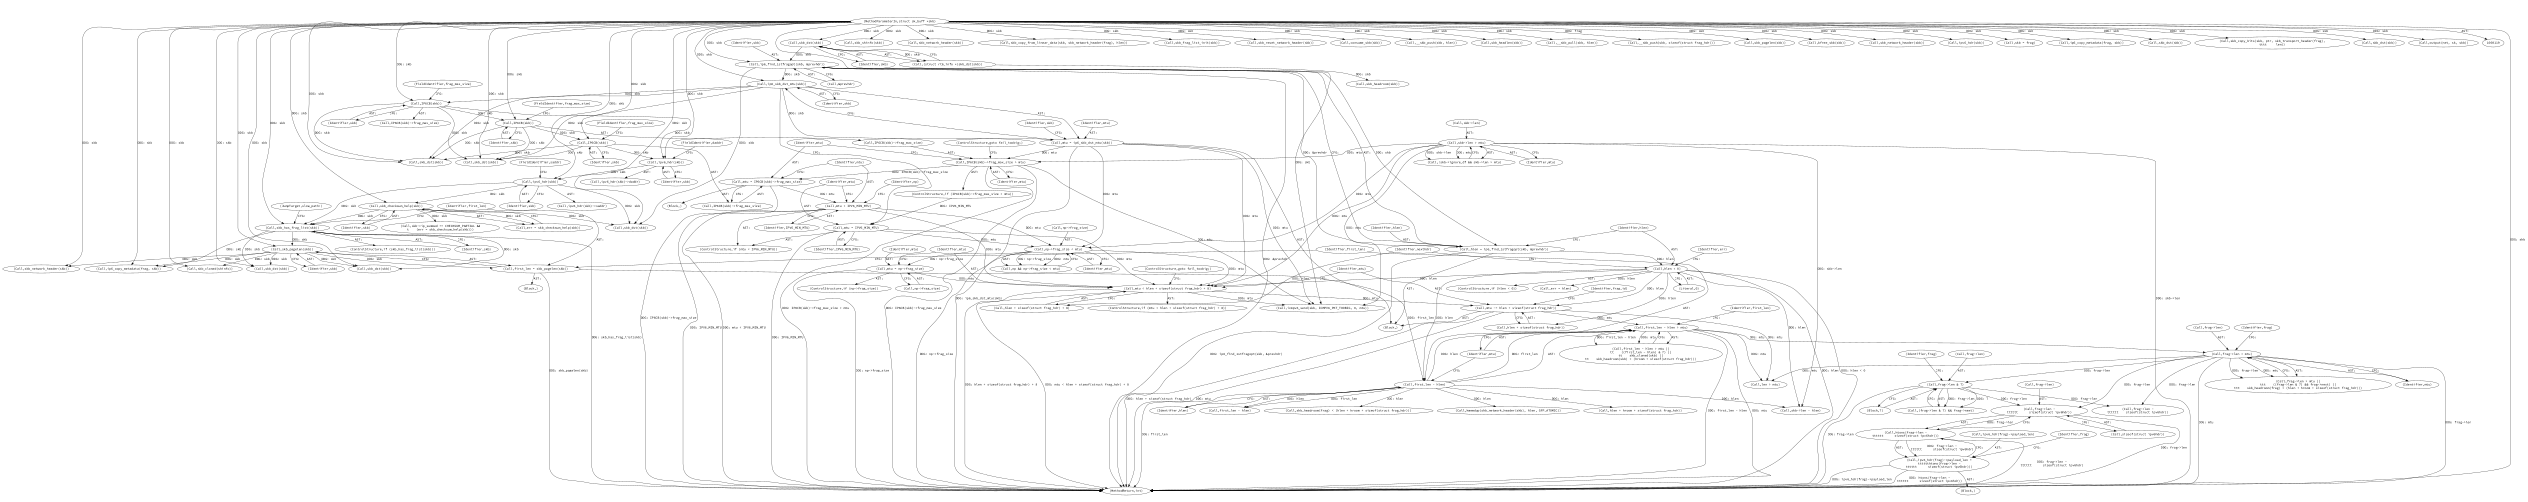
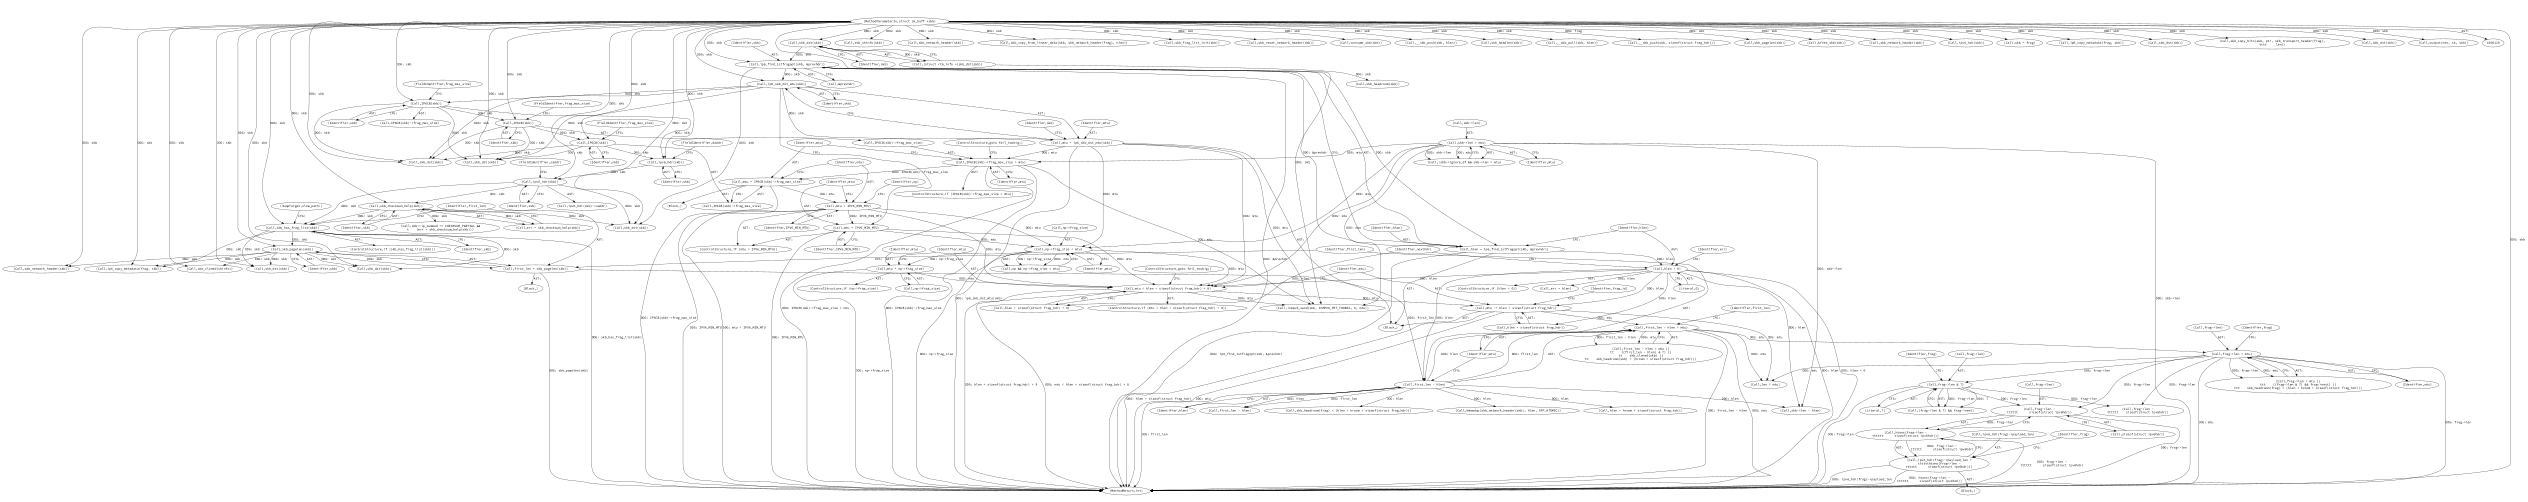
node "(Call,ipv6_hdr(skb)->daddr)": removed
edge "(ControlStructure,if (IP6CB(skb)->frag_max_size > mtu))" -> "(Call,mtu = IPV6_MIN_MTU)": now "(Call,mtu < IPV6_MIN_MTU)" -> "(Call,mtu = IPV6_MIN_MTU)"
node "(Block,7)": label "(Block,7)" -> "(Literal,7)"
